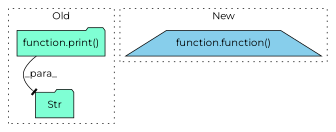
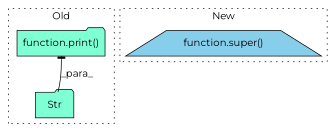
node "function.function()": label "function.function()" -> "function.super()"
edge "function.print()" -> "Str": reversed
